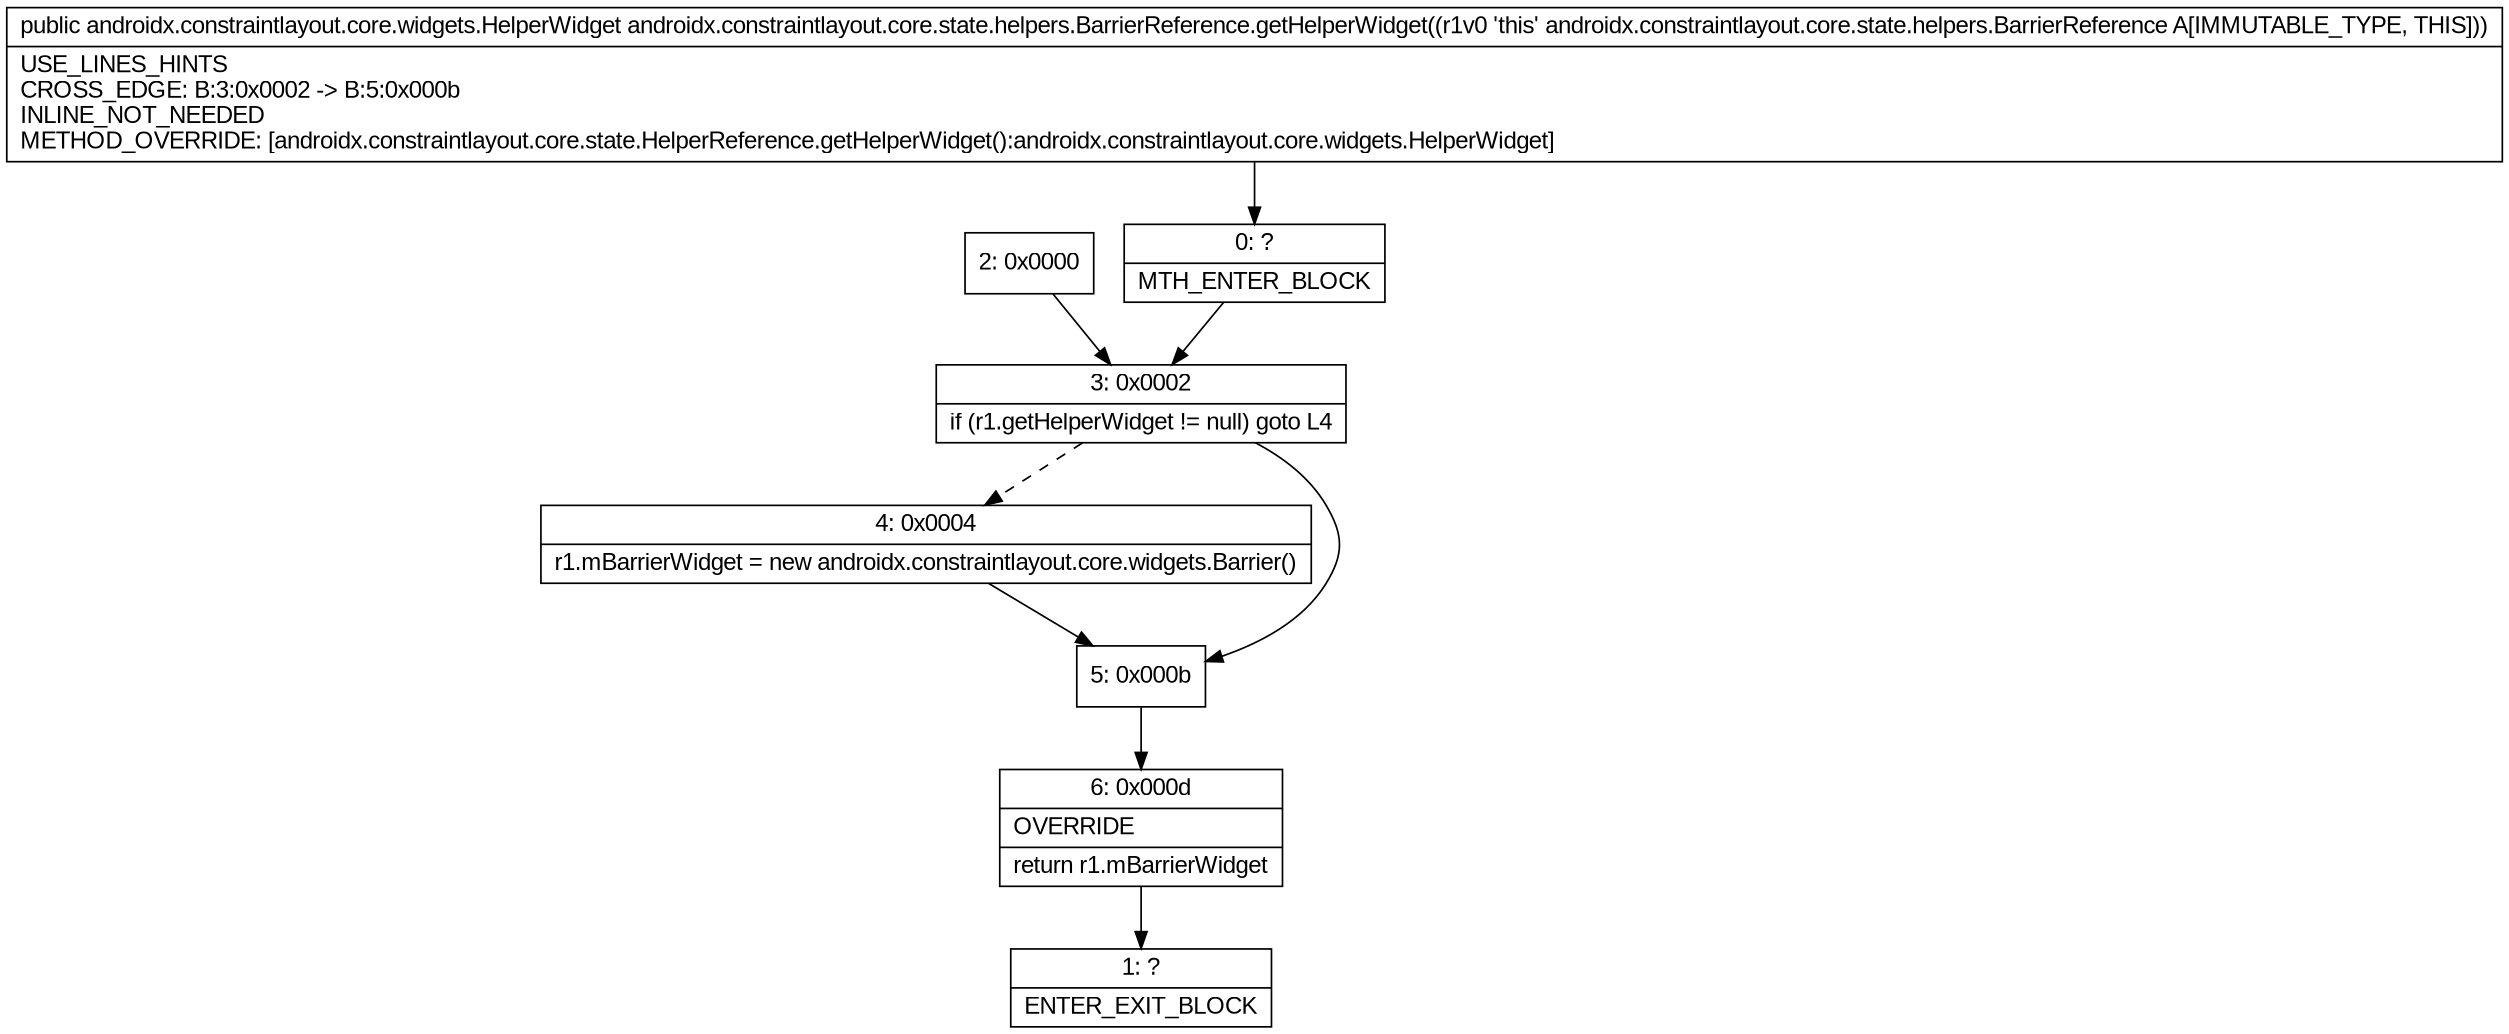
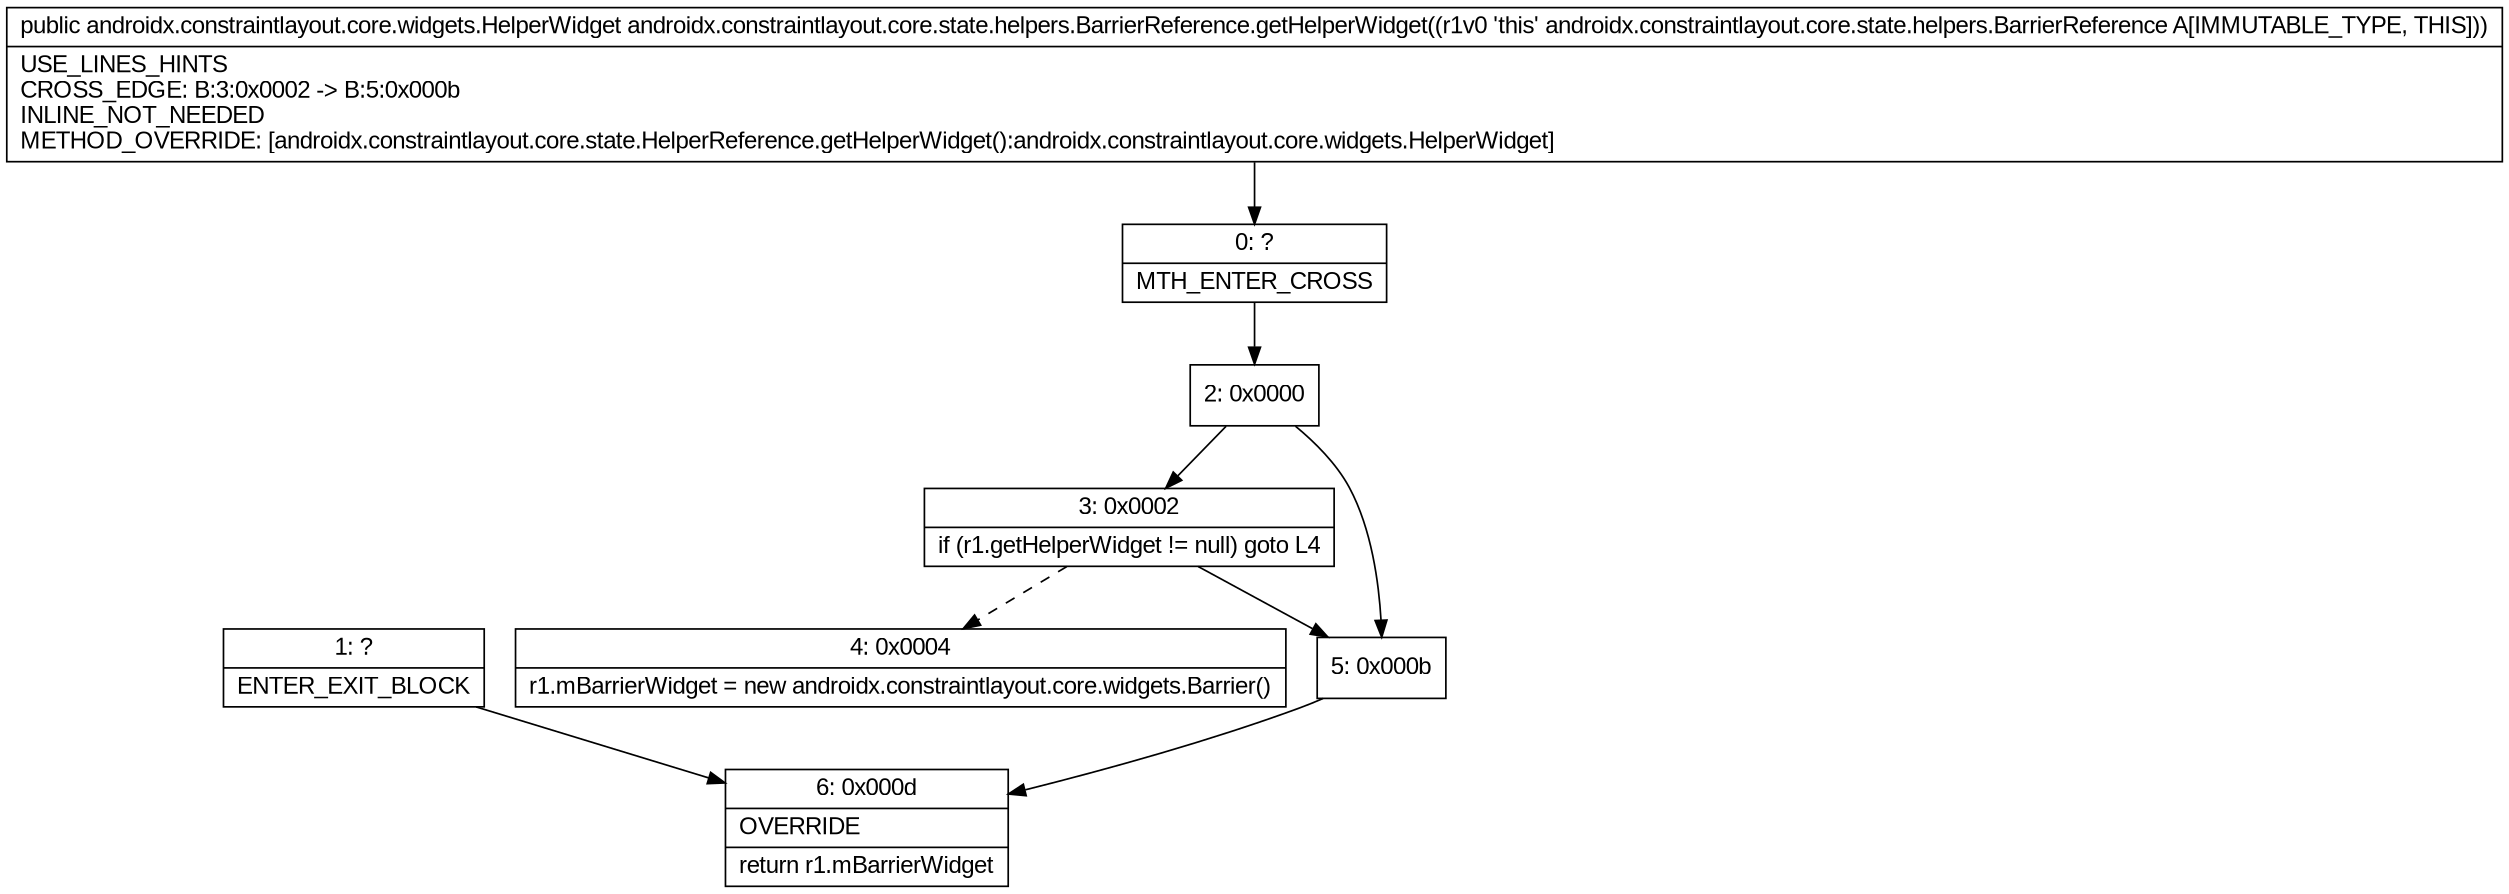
node "0: ?": text "MTH_ENTER_BLOCK" -> "MTH_ENTER_CROSS"
edge "0: ?" -> "3: 0x0002": now "0: ?" -> "2: 0x0000"
edge "4: 0x0004" -> "5: 0x000b": now "2: 0x0000" -> "5: 0x000b"
edge "6: 0x000d" -> "1: ?": reversed
